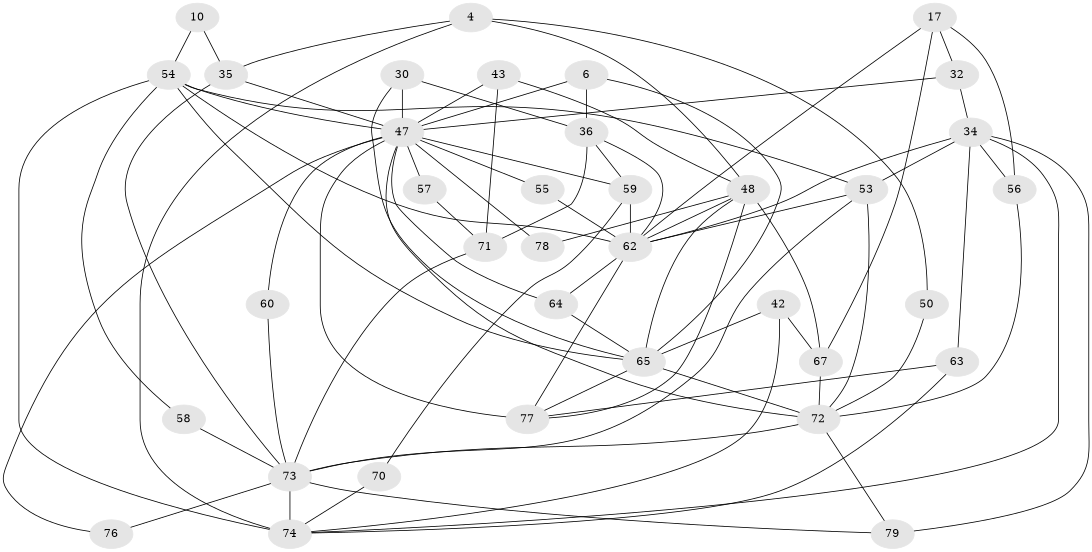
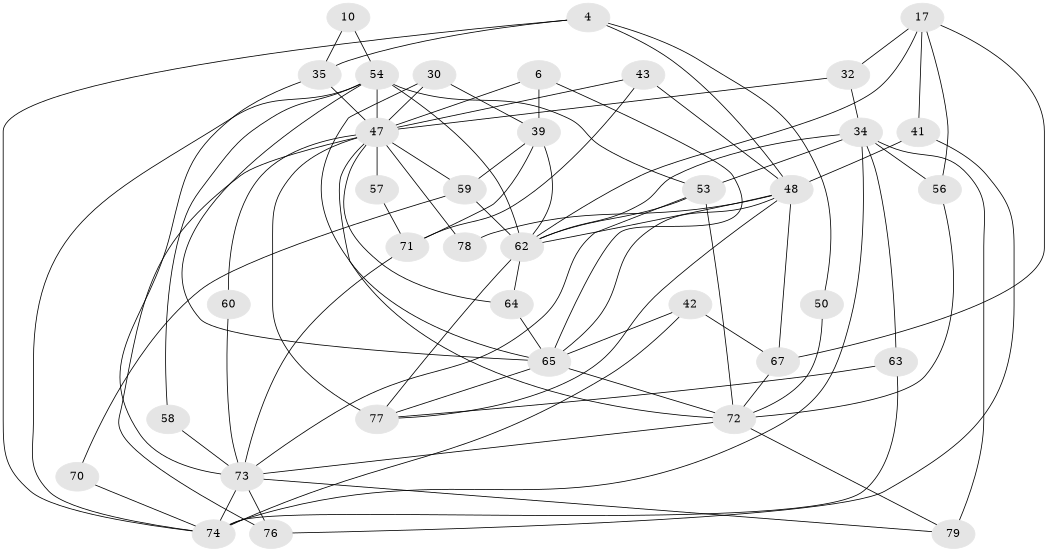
node "36": label "36" -> "39"
node "41": added
node "55": removed
